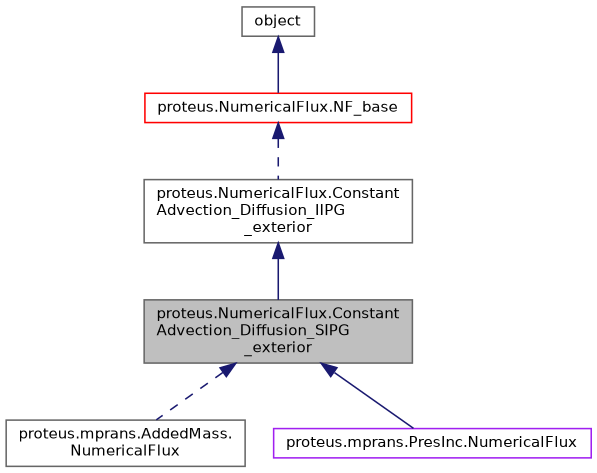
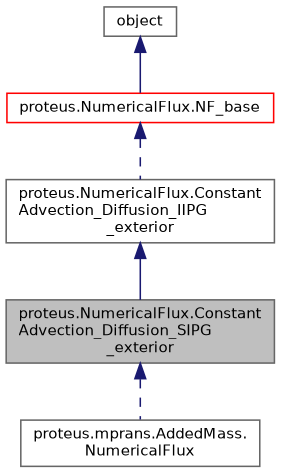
node "proteus.mprans.PresInc.NumericalFlux": removed
